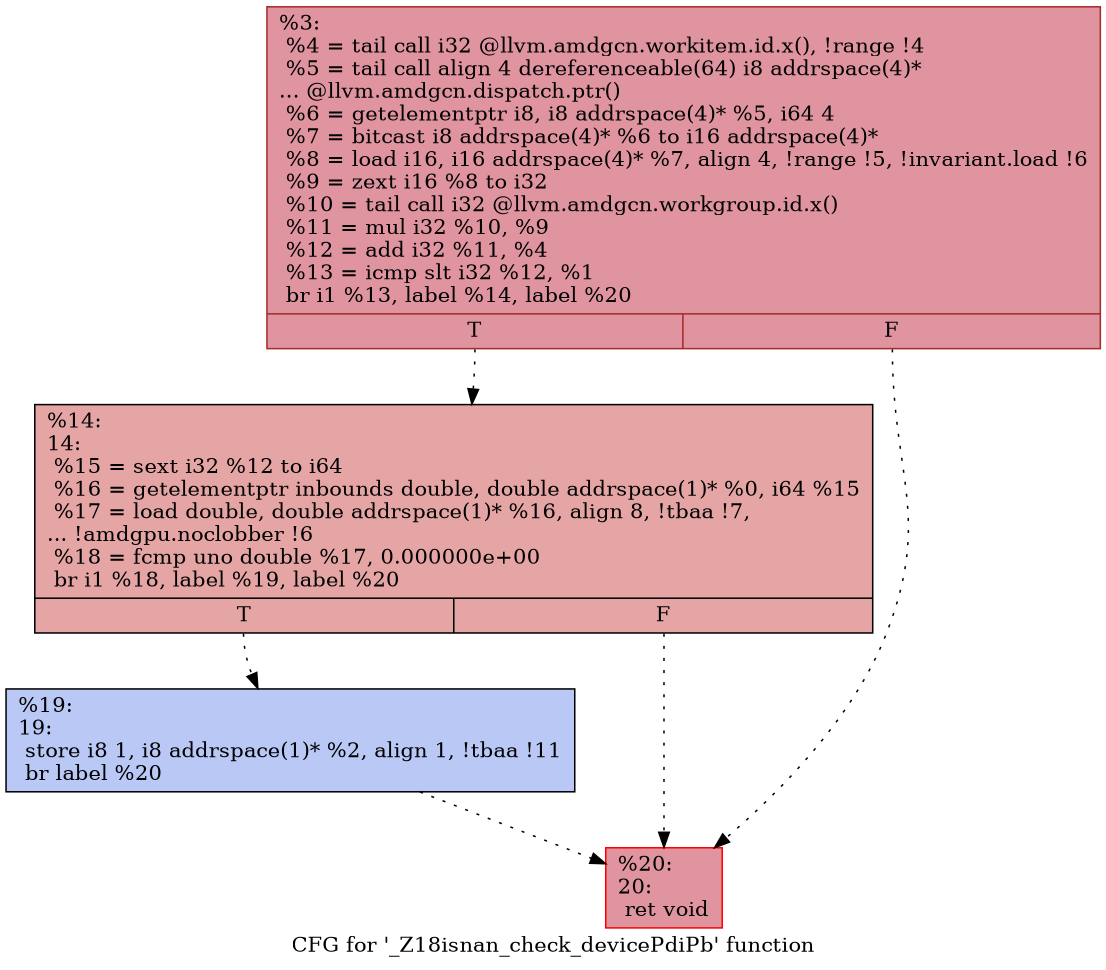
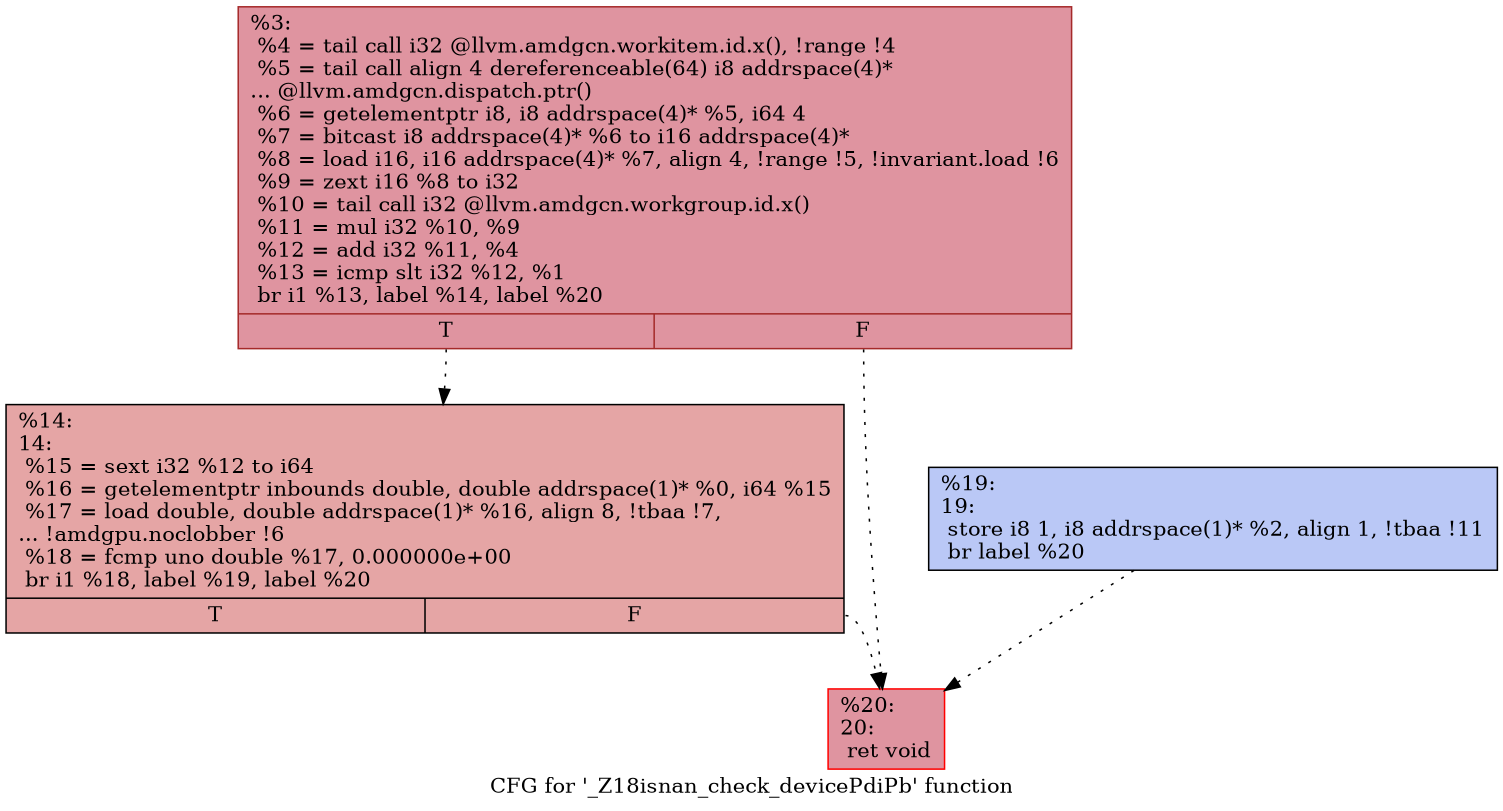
edge "%14:" -> "%19:": removed
